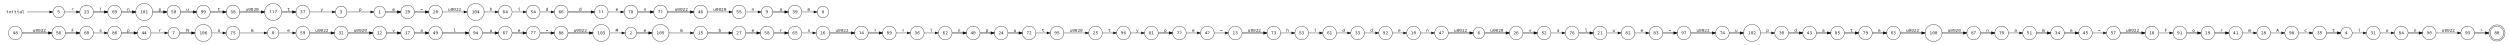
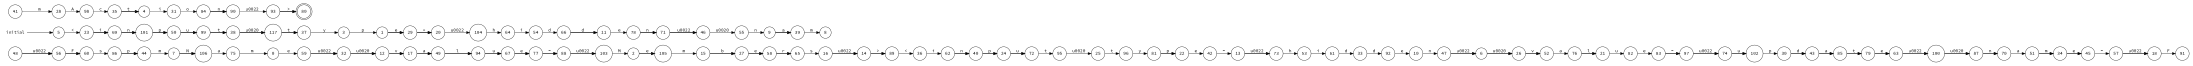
edge "44" -> "7": label "r" -> "m"
node "19": removed
